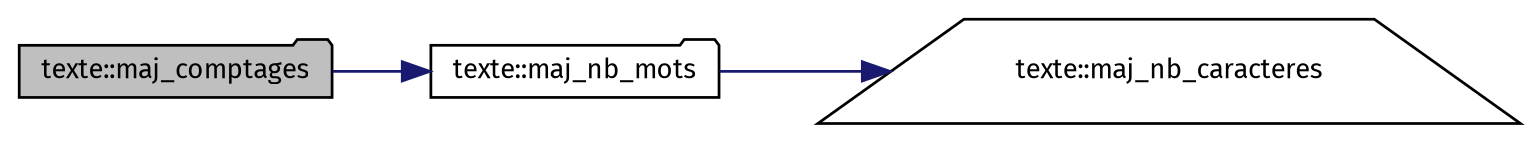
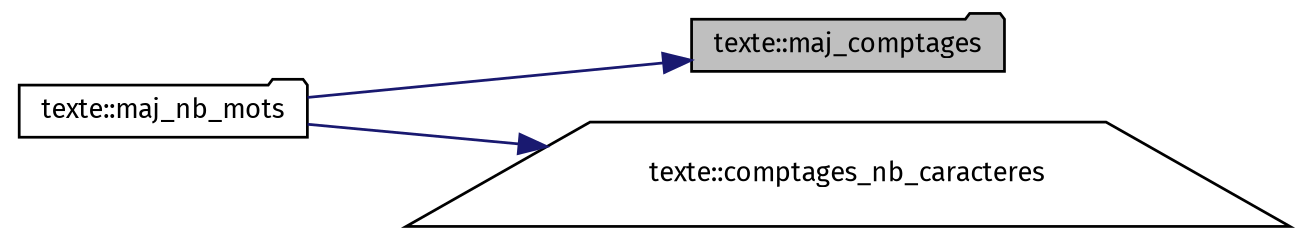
edge "texte::maj_comptages" -> "texte::maj_nb_mots": reversed
node "texte::maj_nb_caracteres": label "texte::maj_nb_caracteres" -> "texte::comptages_nb_caracteres"
